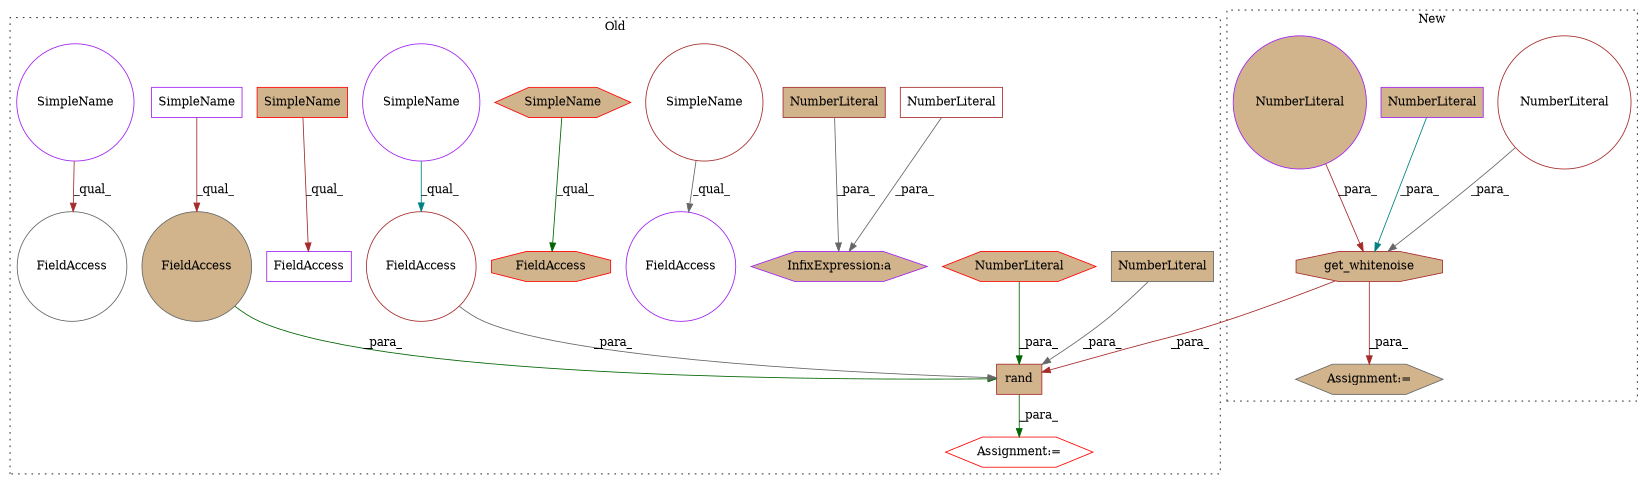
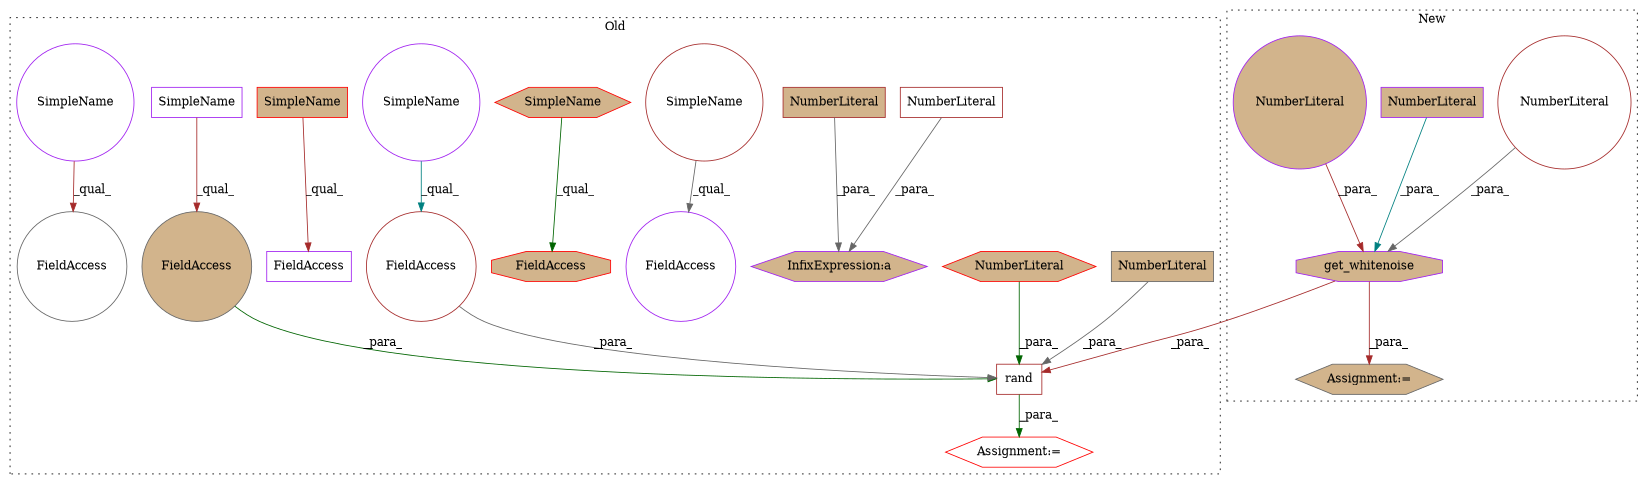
node "get_whitenoise": color brown -> purple
node "rand": fillcolor tan -> white
